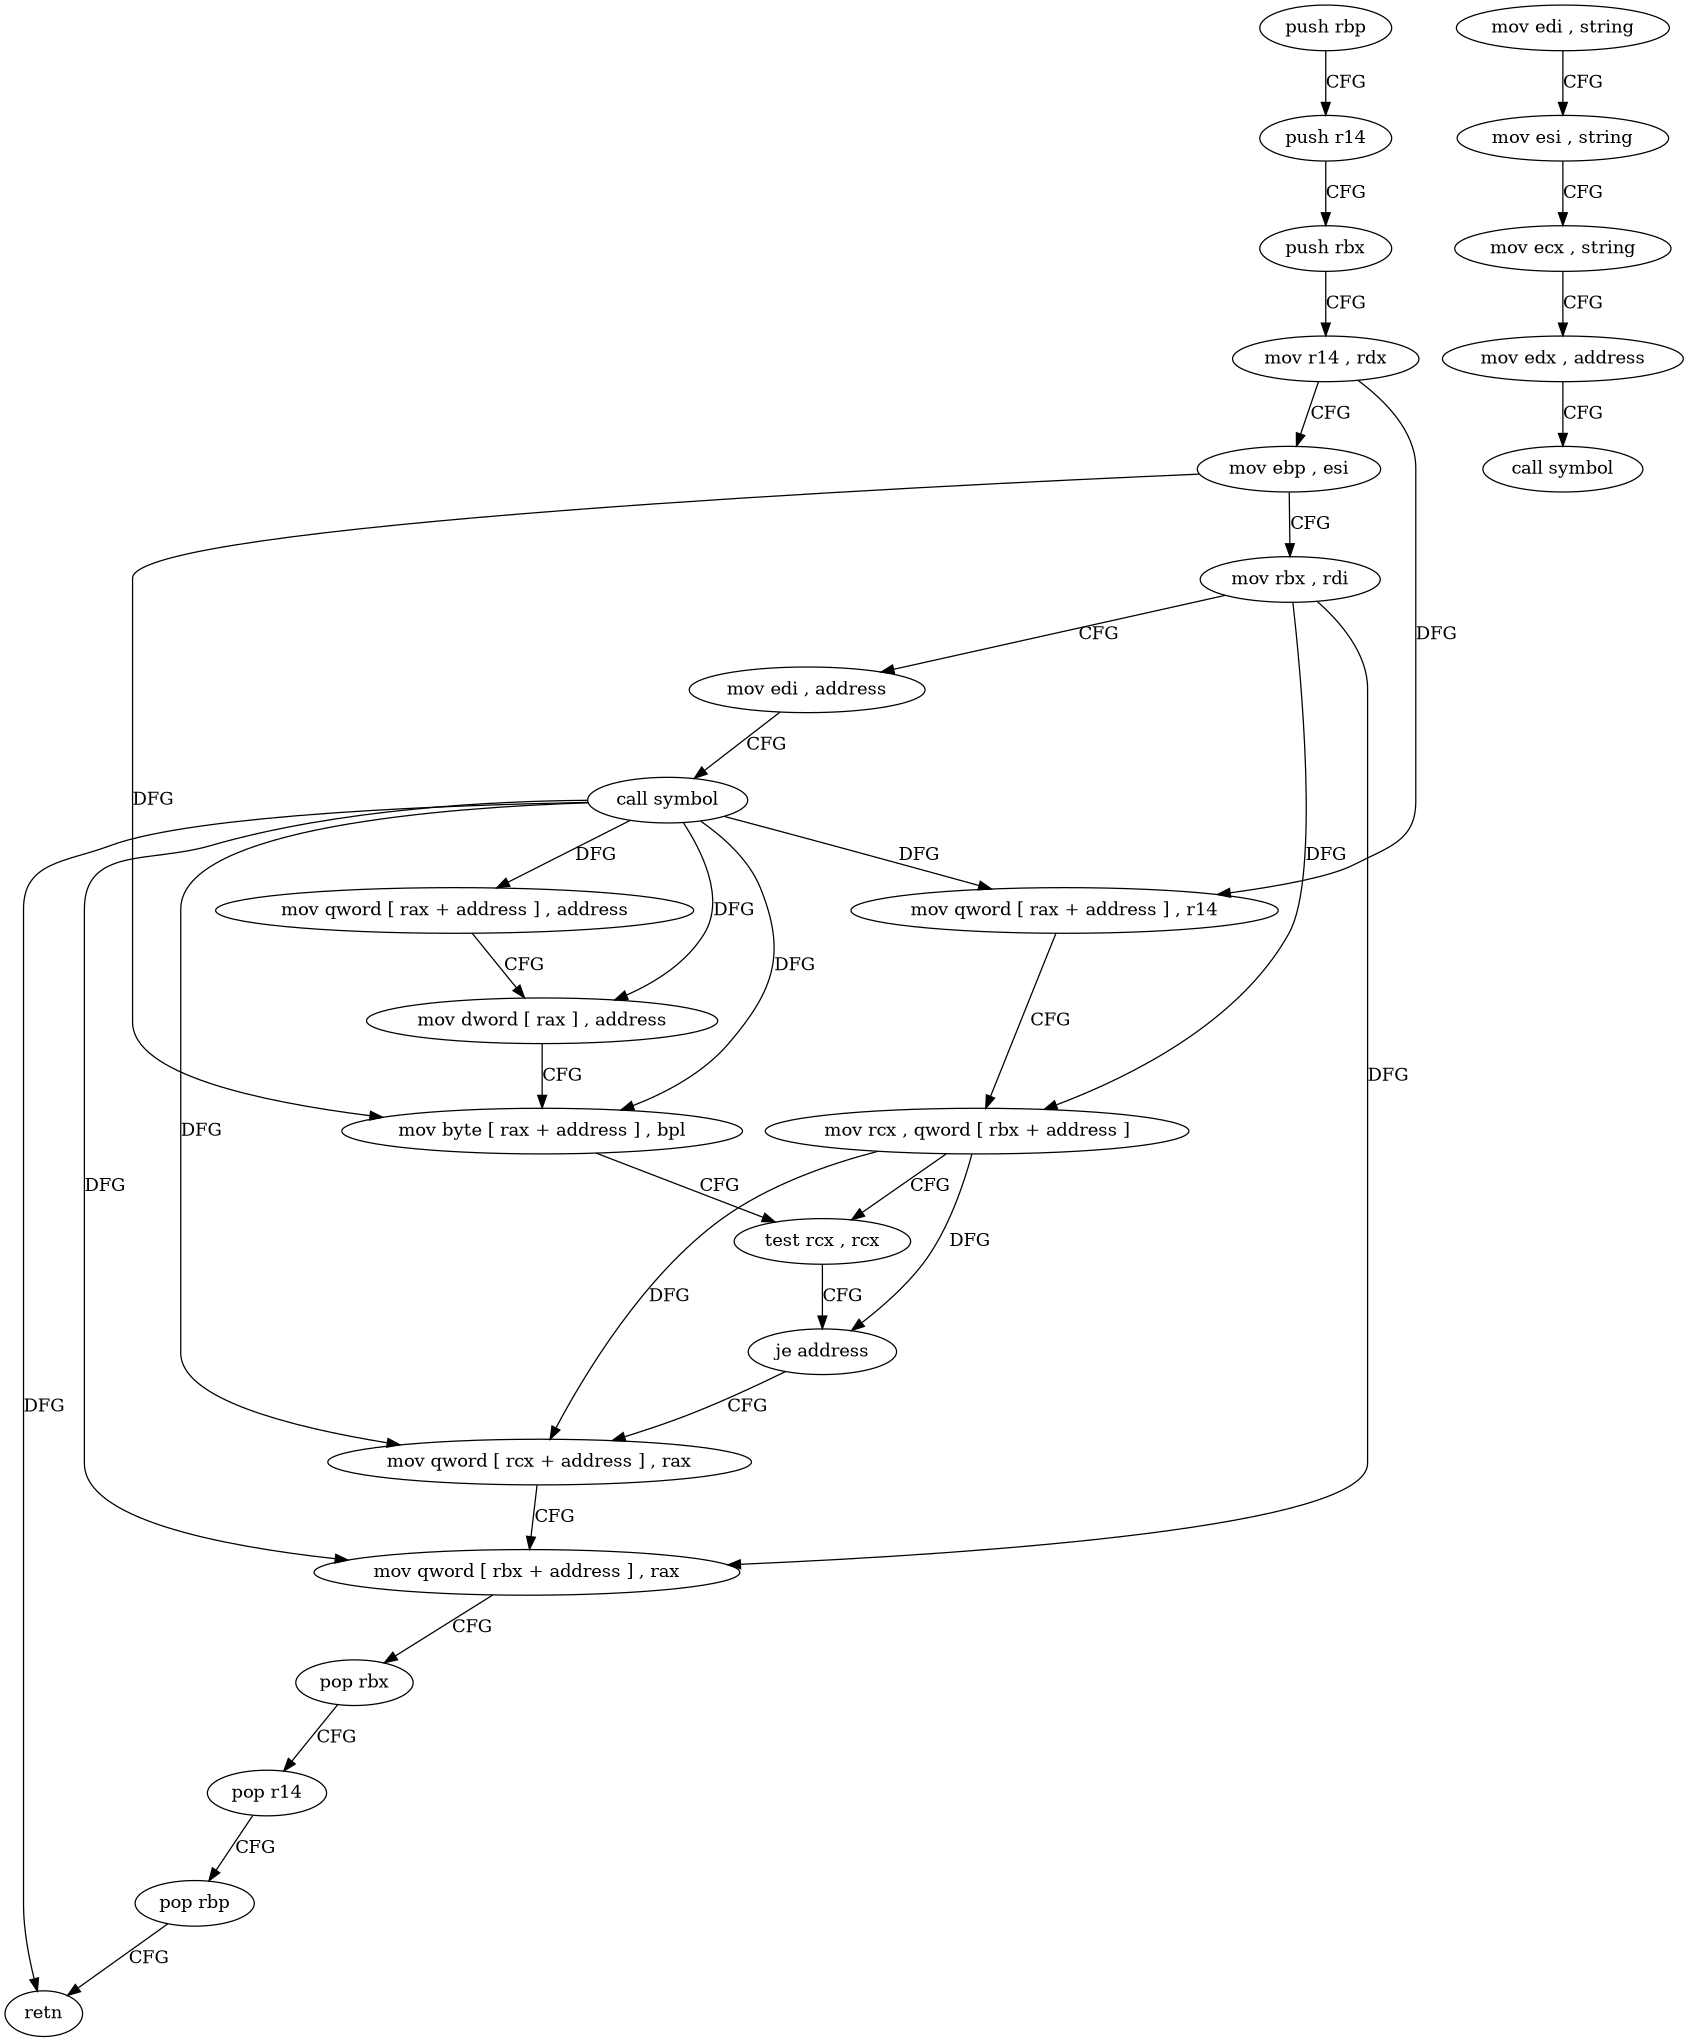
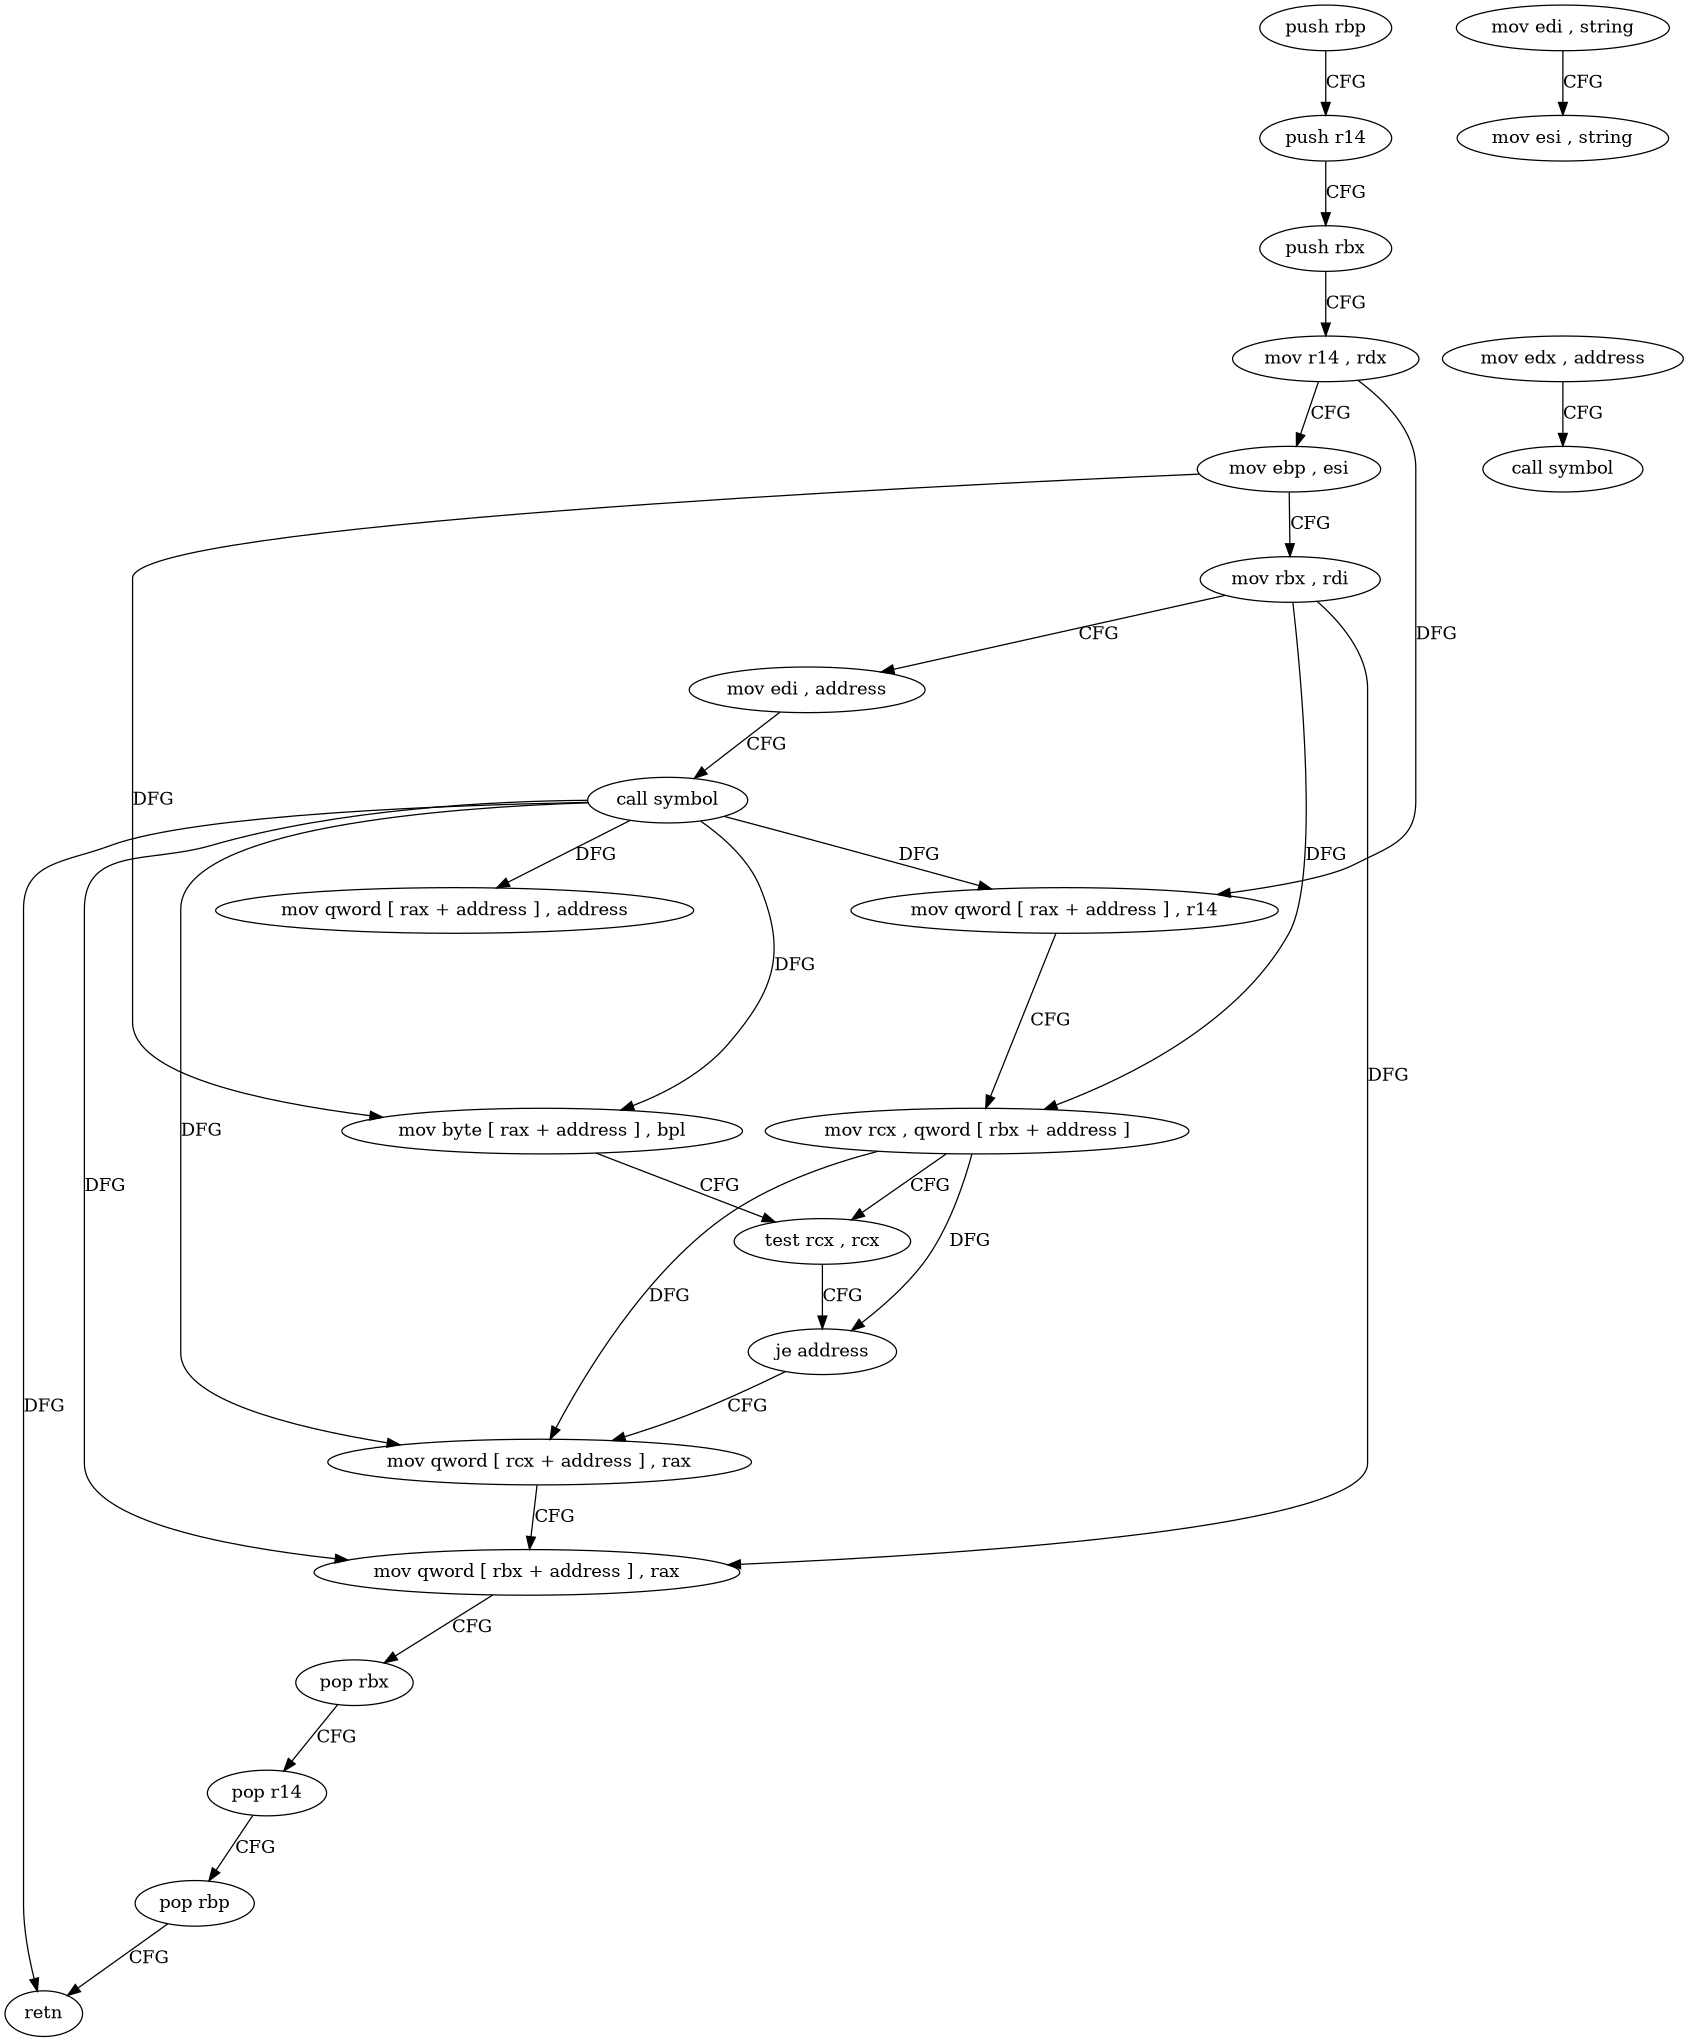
node "mov ecx , string": removed
node "mov dword [ rax ] , address": removed
